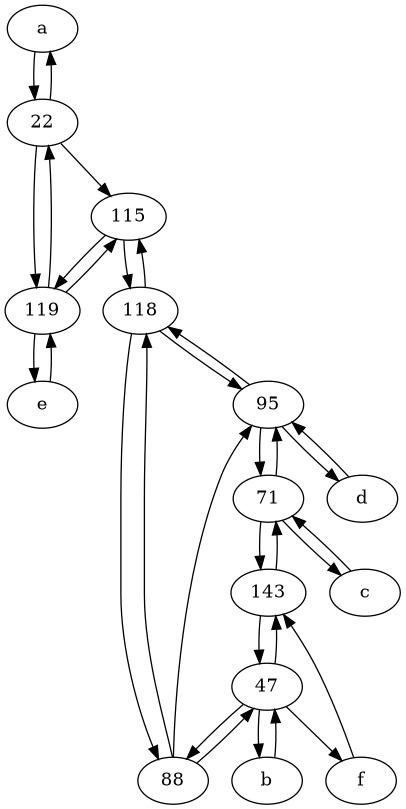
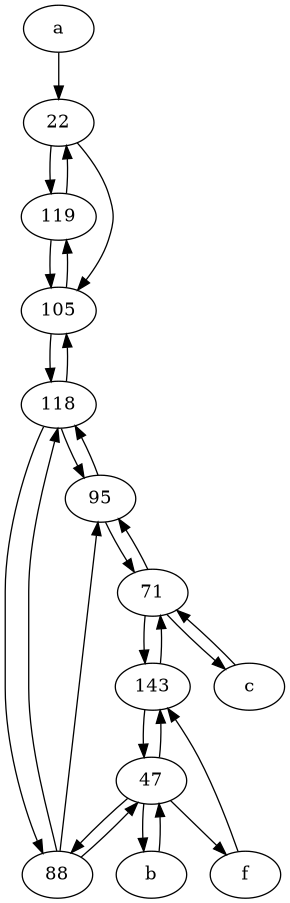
edge "22" -> "a": removed
node "115": label "115" -> "105"
node "e": removed
node "d": removed
